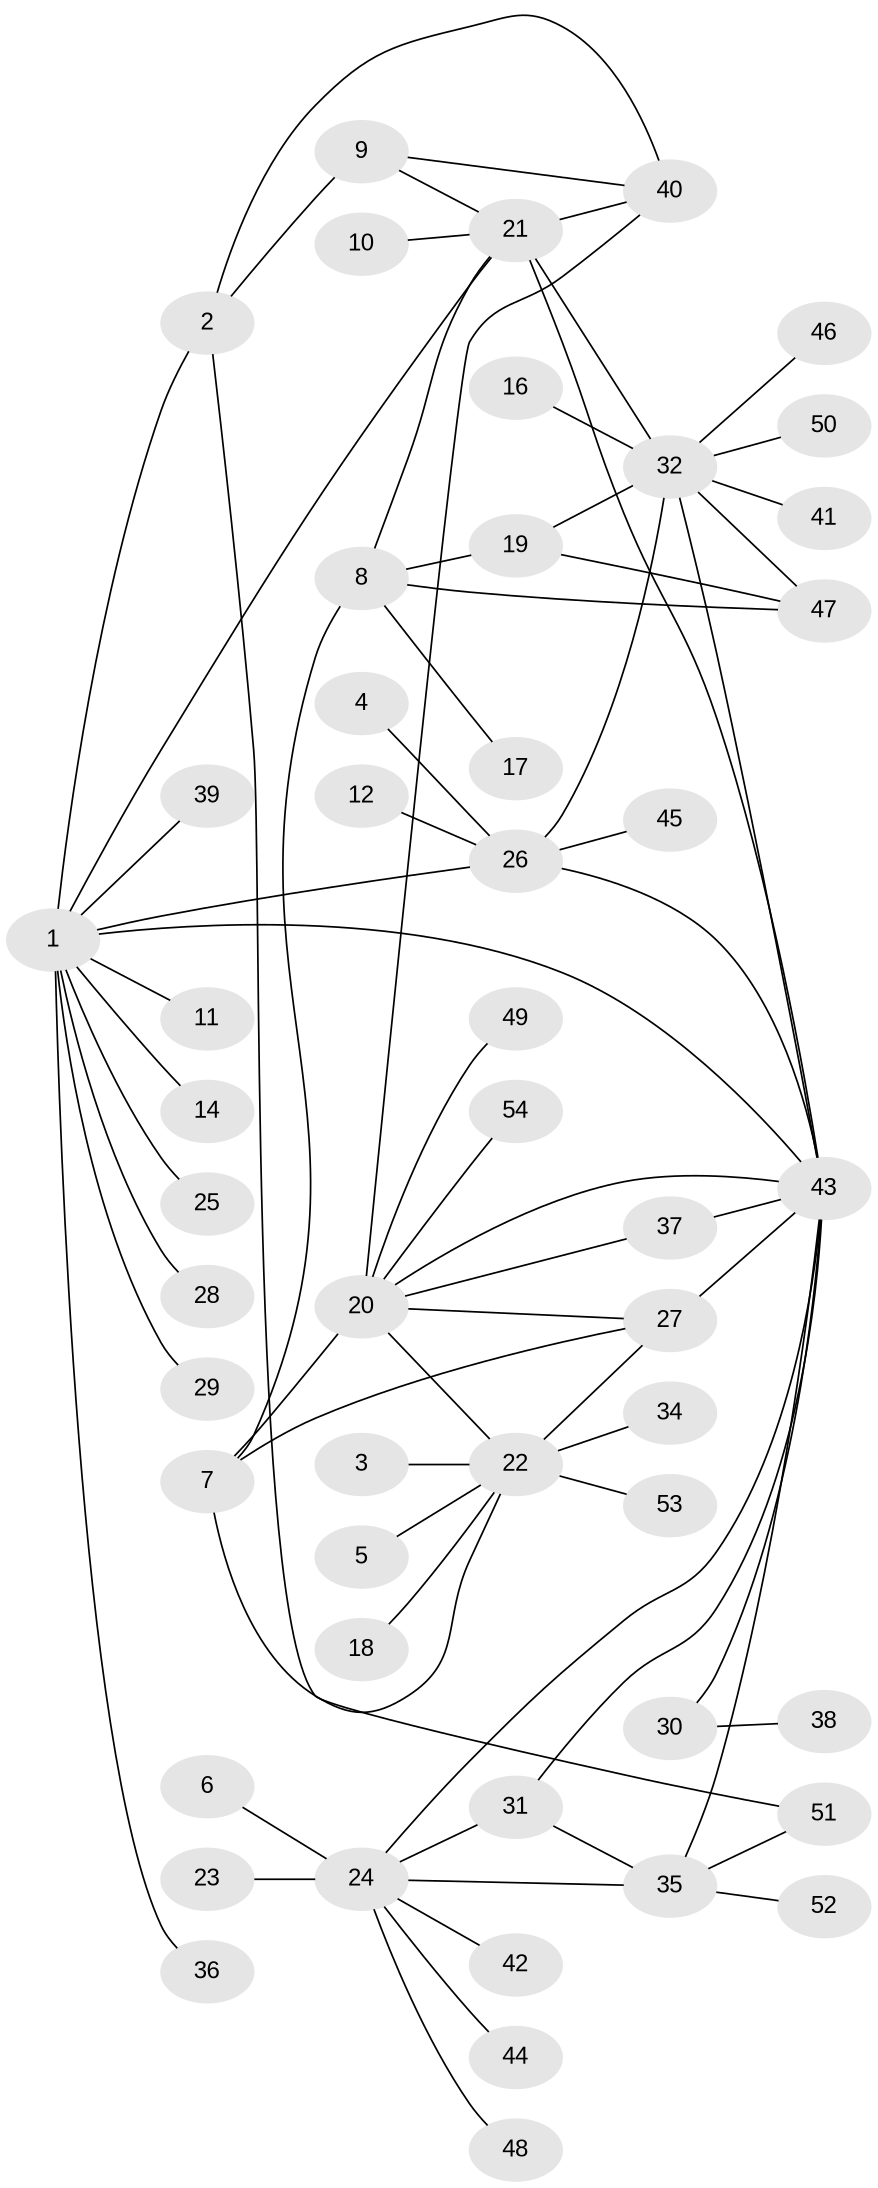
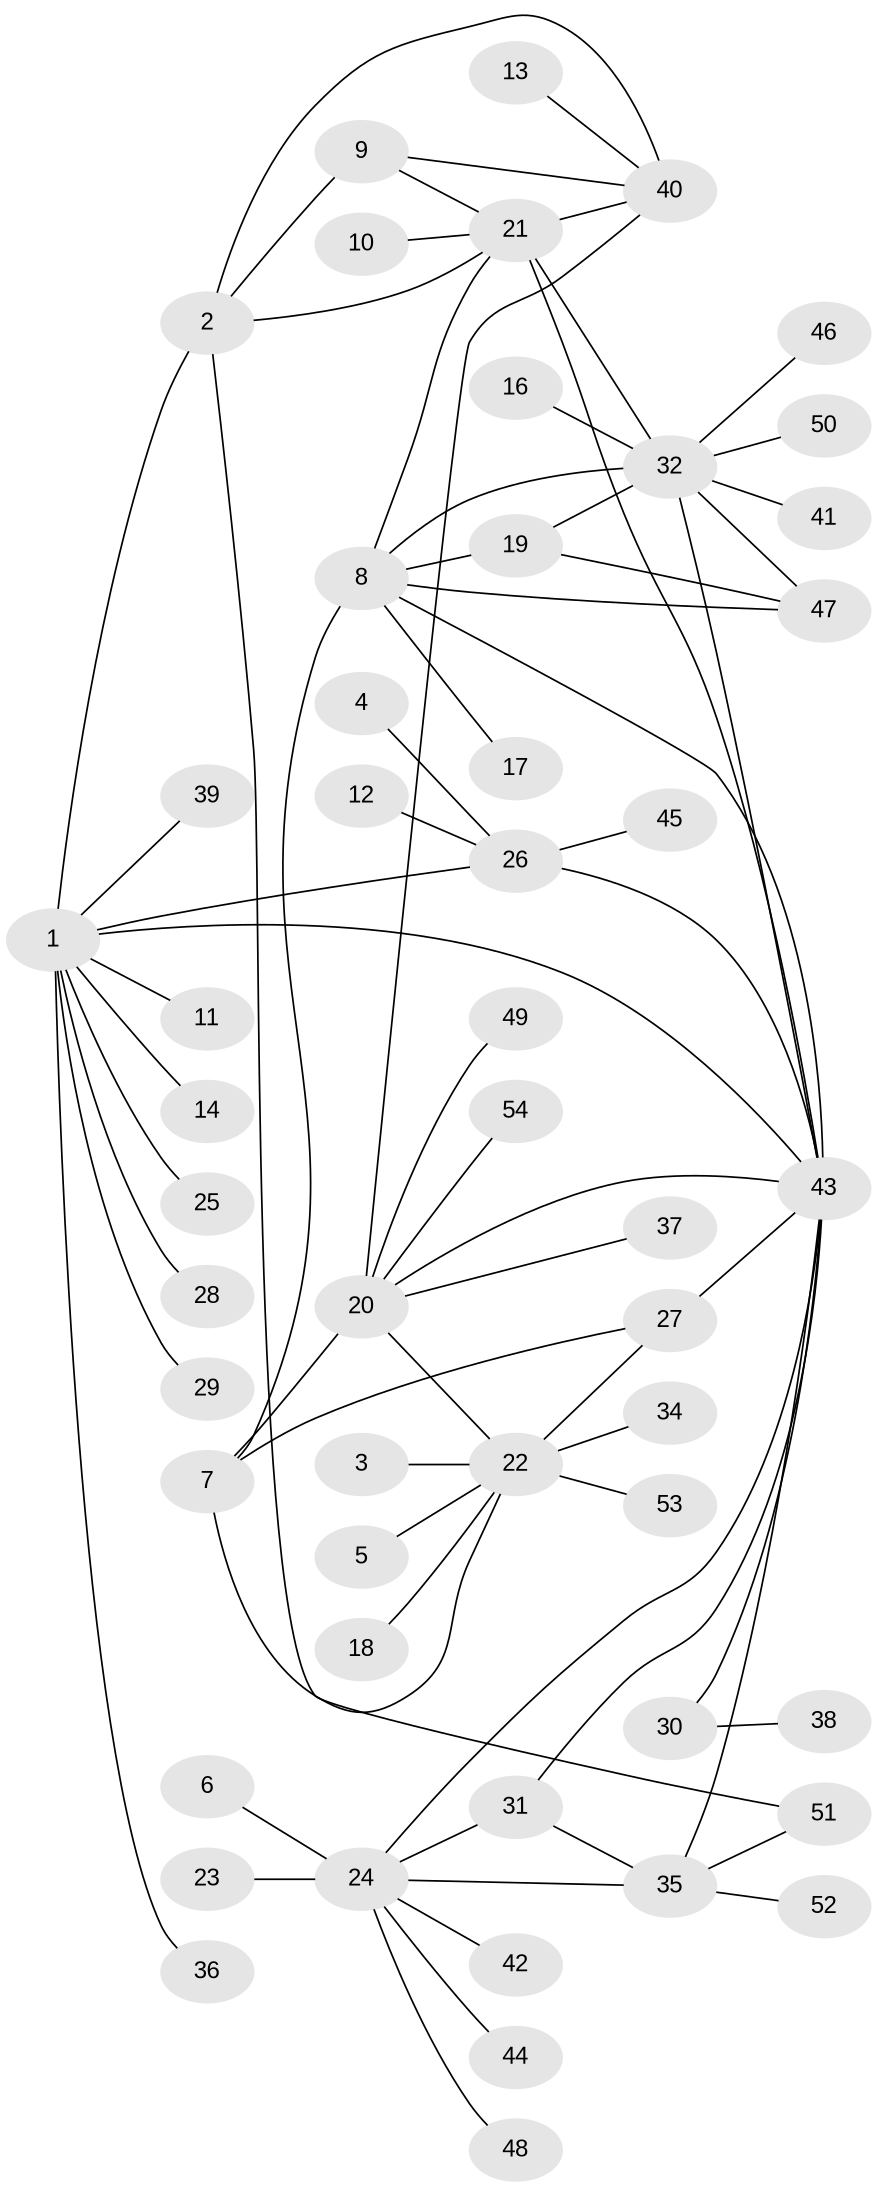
node "13": added
edge "21" -- "1": now "21" -- "2"
edge "32" -- "26": now "32" -- "8"
edge "43" -- "37": now "43" -- "8"
edge "20" -- "27": removed
